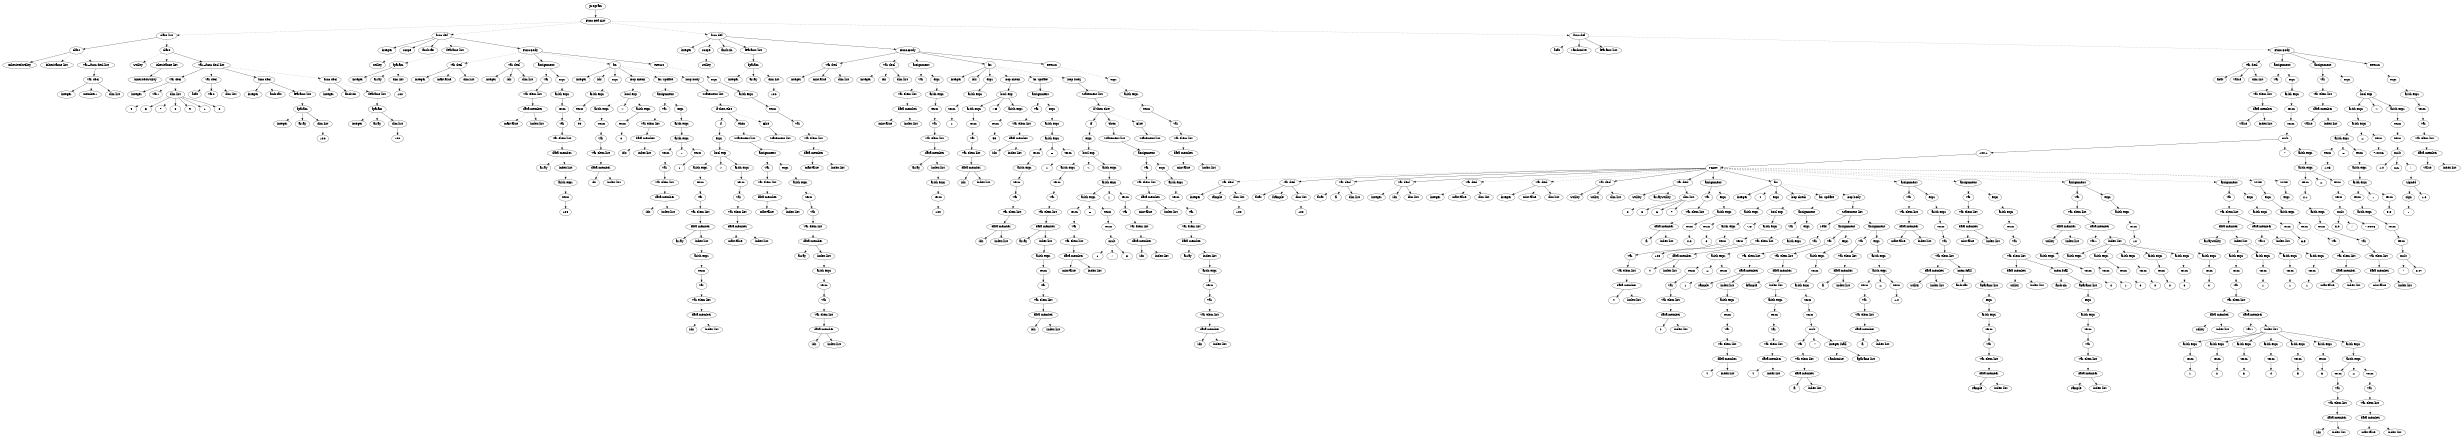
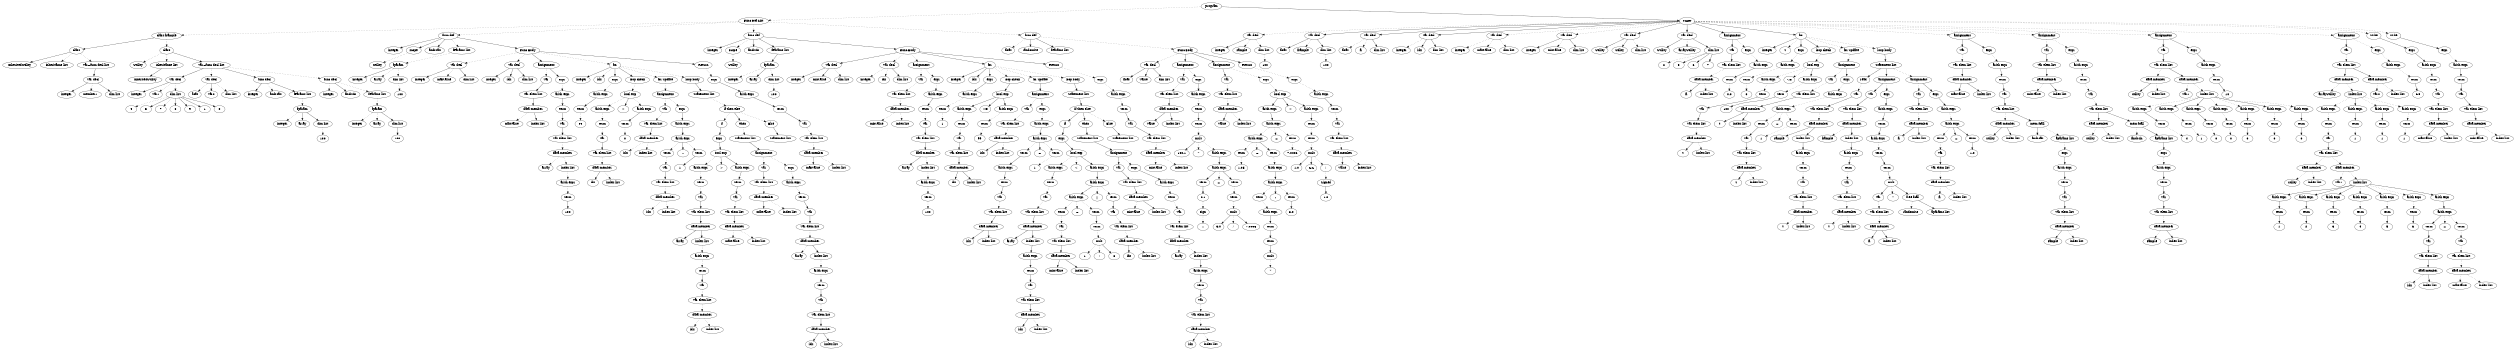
edge "program" -> "Func Def List": style solid -> dotted
node "class list": label "class list" -> "class fsample"
edge "100.1" -> "MAIN": now "program" -> "MAIN"
edge "Signed" -> "sign": now "2.1" -> "sign"
node "2.47": removed
node "integer fcall": label "integer fcall" -> "free fcall"
